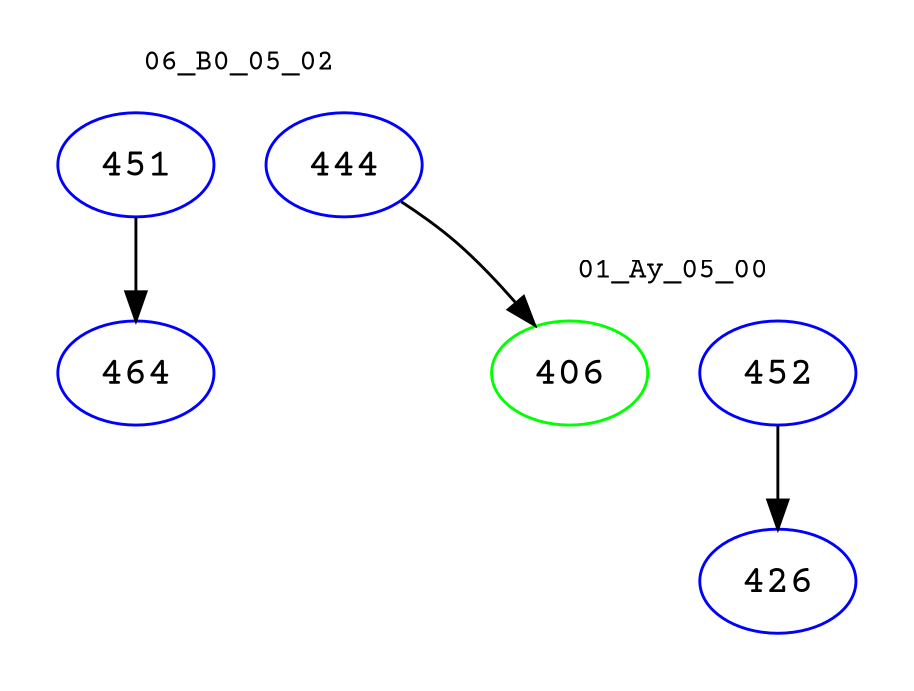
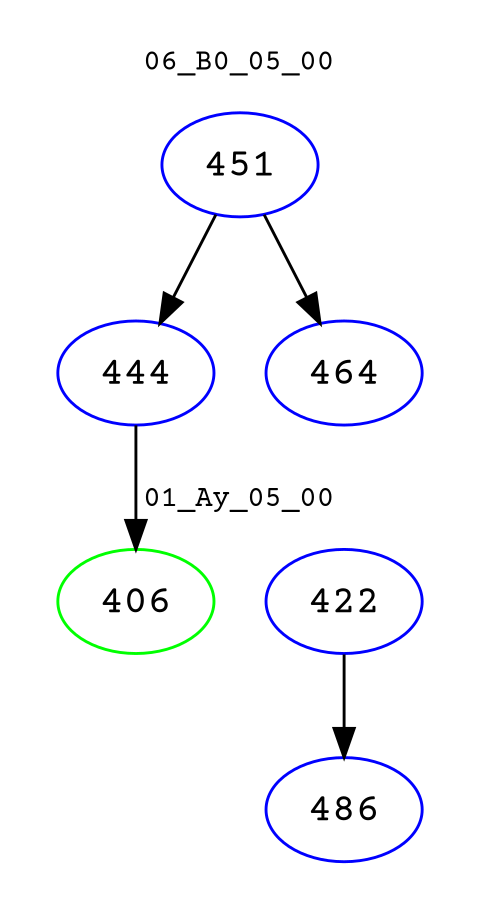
cluster "06_B0_05_02": label "06_B0_05_02" -> "06_B0_05_00"
edge "451" -> "444": added
node "452": label "452" -> "422"
node "426": label "426" -> "486"
